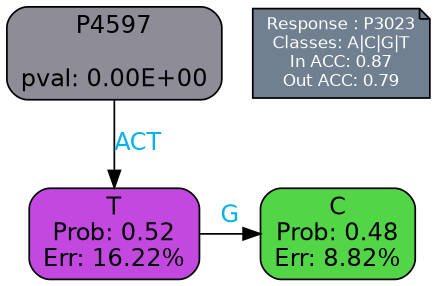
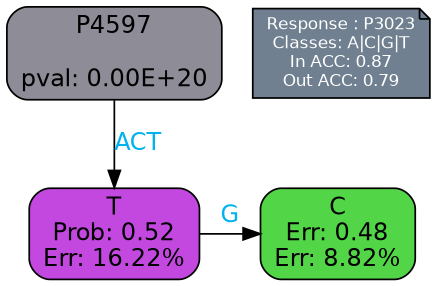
node "P4597 pval: 0.00E+00": label "P4597 pval: 0.00E+00" -> "P4597 pval: 0.00E+20"
node "C Prob: 0.48 Err: 8.82%": label "C Prob: 0.48 Err: 8.82%" -> "C Err: 0.48 Err: 8.82%"
